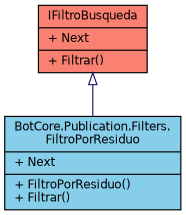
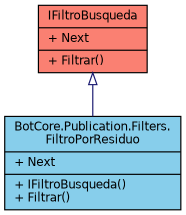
node "BotCore.Publication.Filters.": text "+ FiltroPorResiduo()" -> "+ IFiltroBusqueda()"
